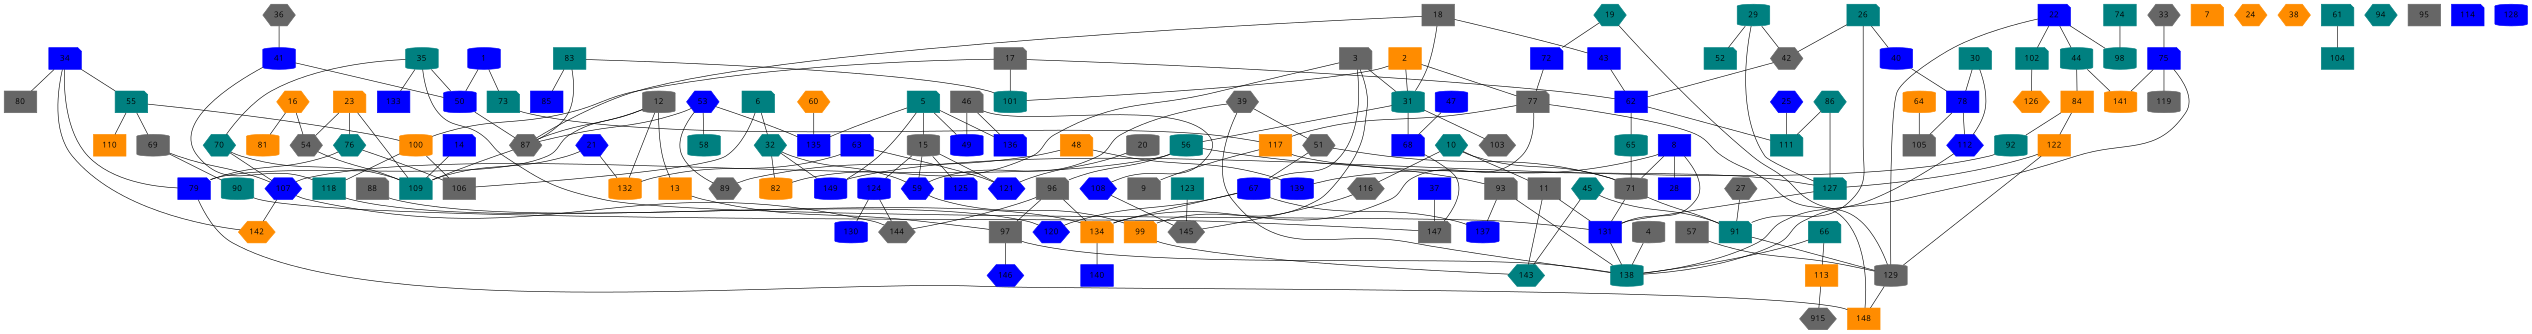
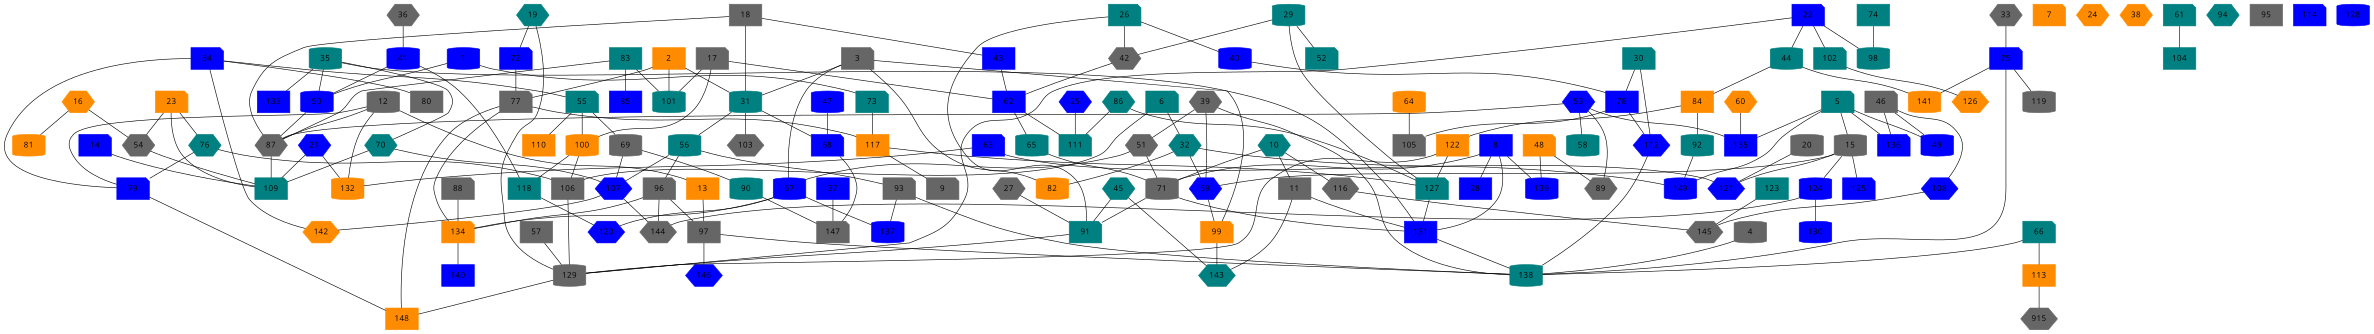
edge "106" -- "129": added
